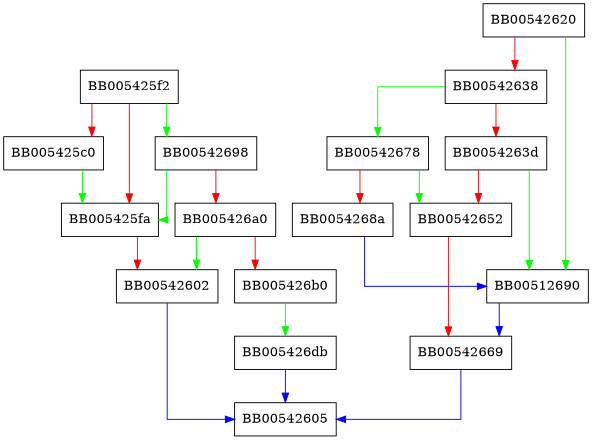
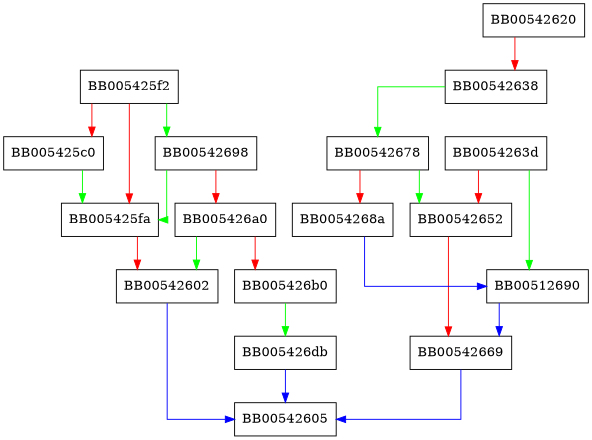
edge "BB00542638" -> "BB0054263d": removed
edge "BB00542620" -> "BB00512690": removed
